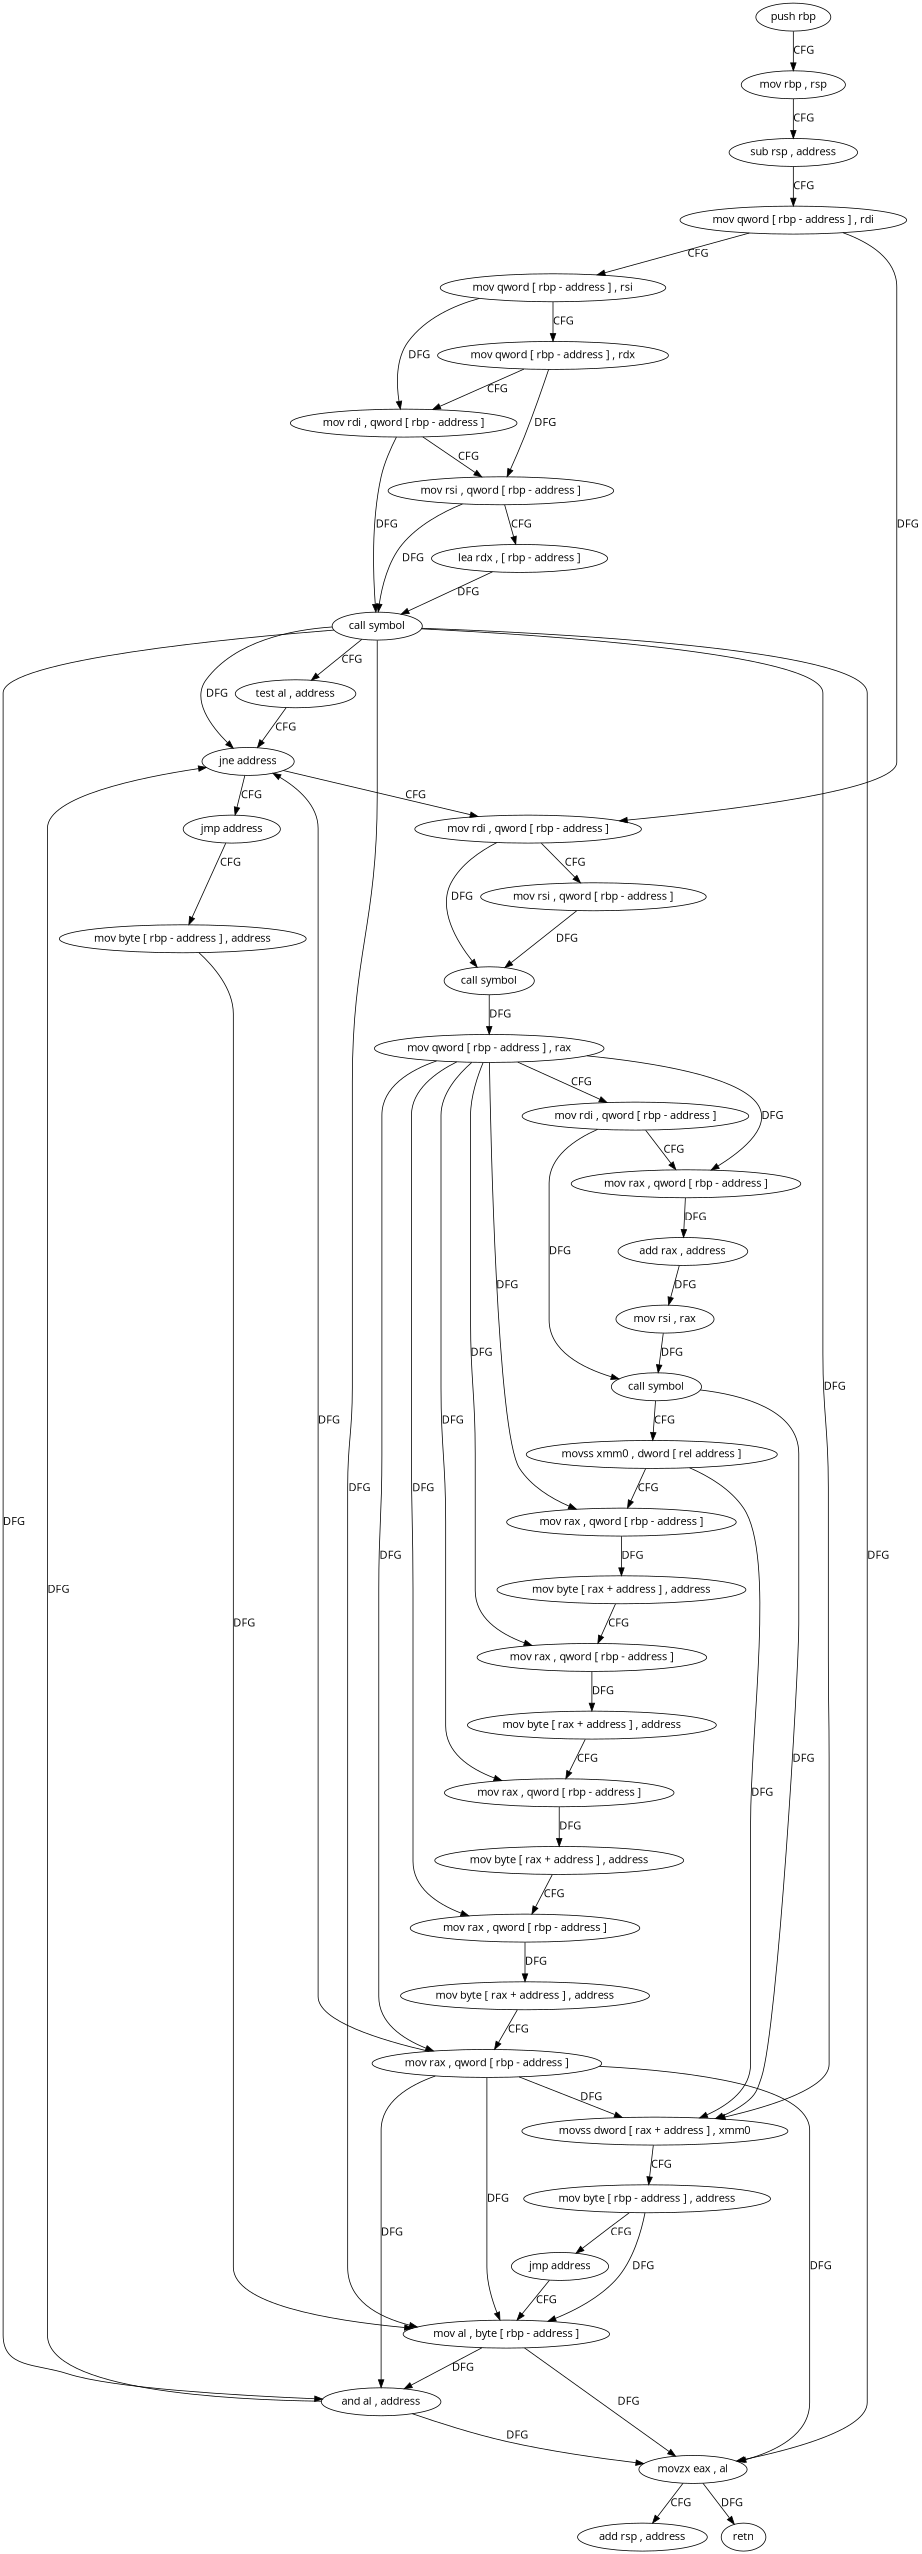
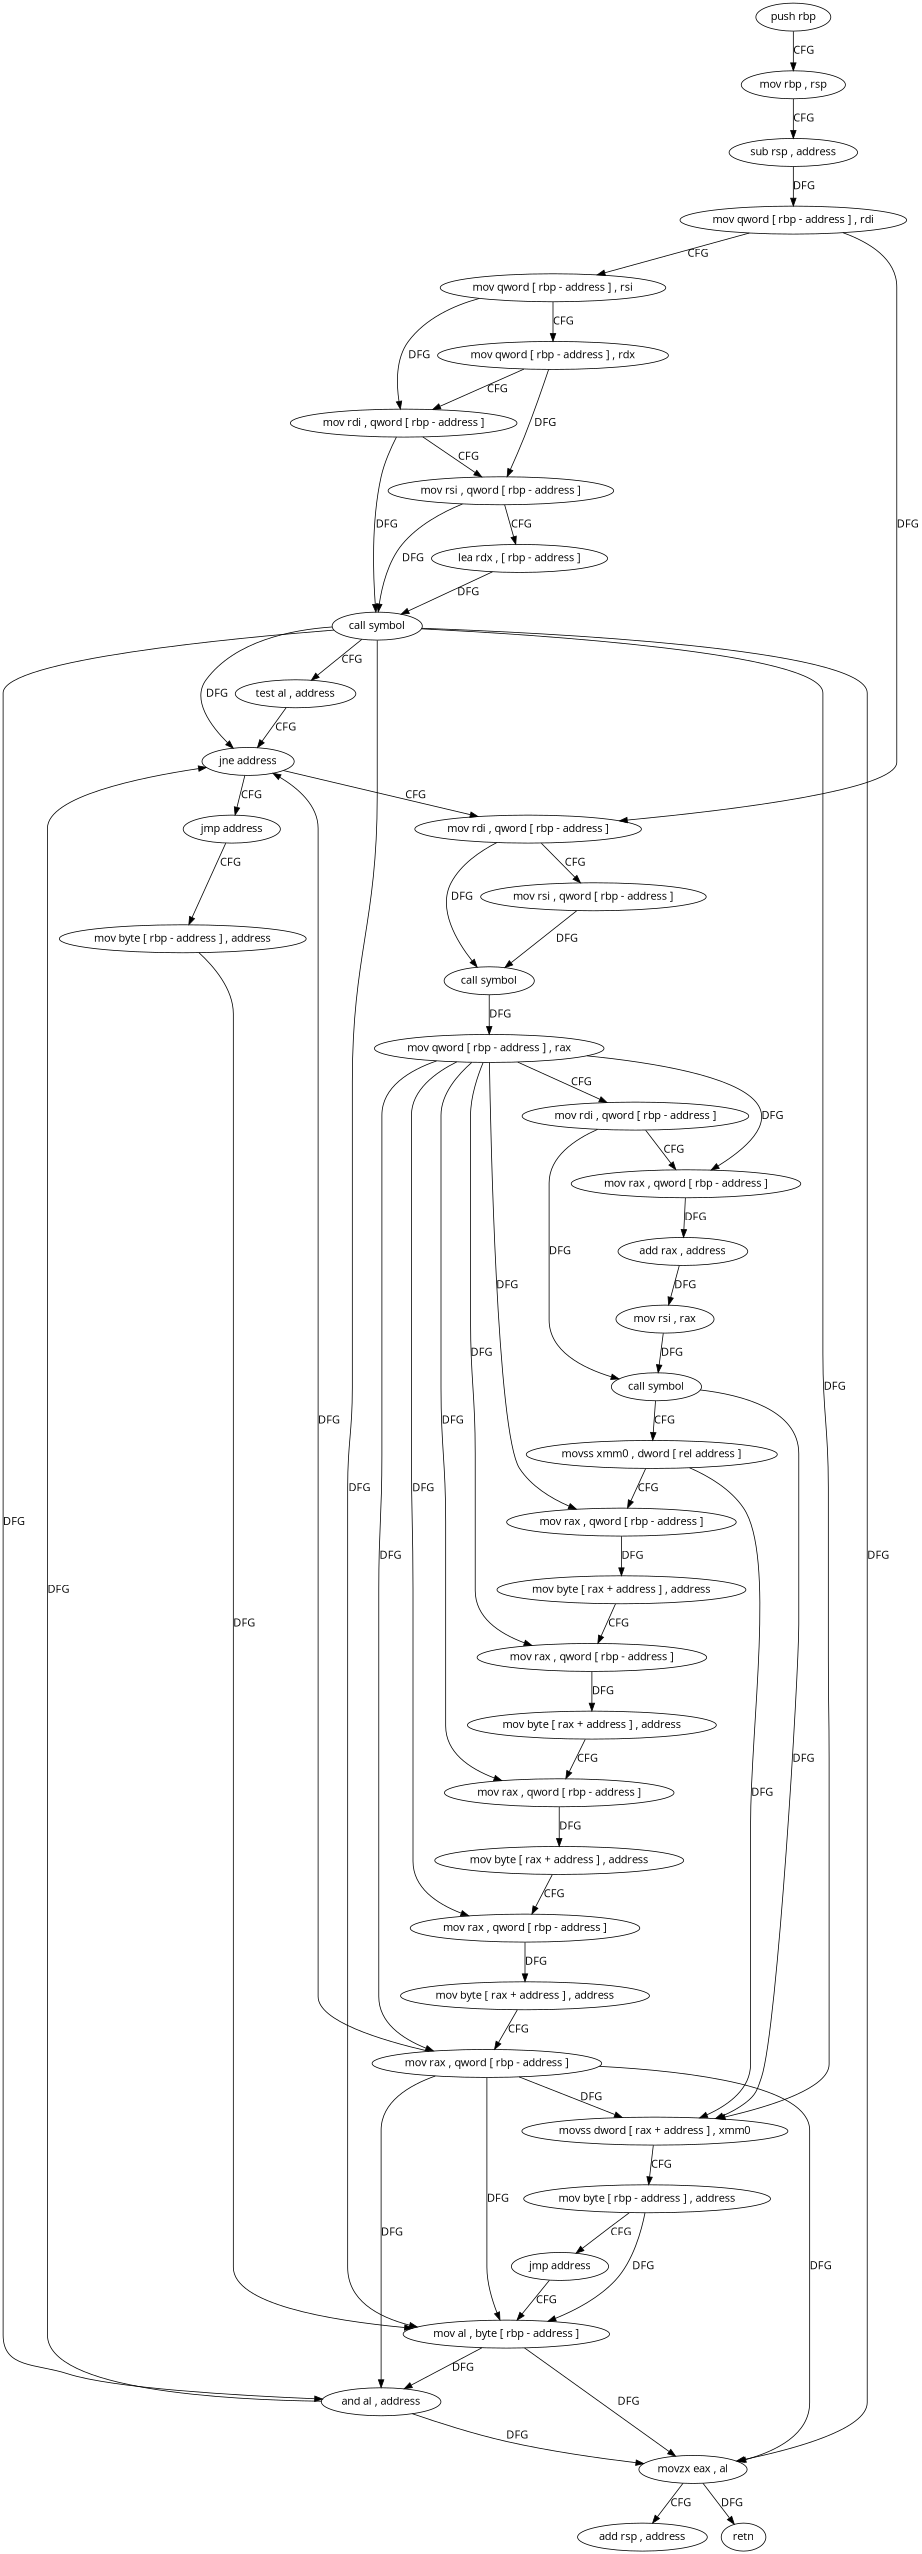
edge "sub rsp , address" -> "mov qword [ rbp - address ] , rdi": label "CFG" -> "DFG"
